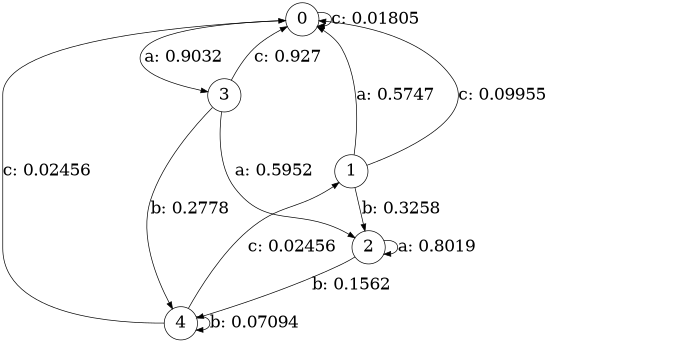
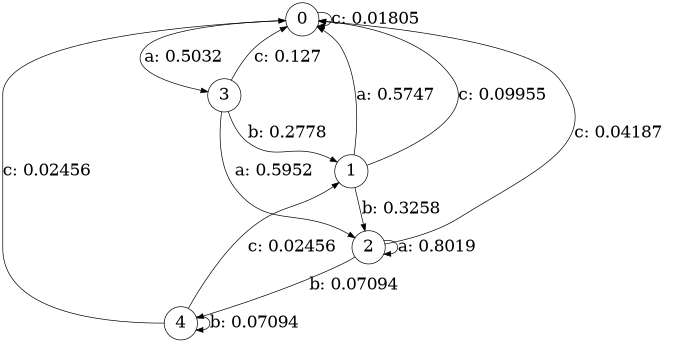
edge "0" -> "3": label "a: 0.9032   " -> "a: 0.5032   "
edge "3" -> "0": label "c: 0.927    " -> "c: 0.127    "
edge "2" -> "0": added, label "c: 0.04187"
edge "3" -> "4": now "3" -> "1"
edge "2" -> "4": label "b: 0.1562   " -> "b: 0.07094  "
